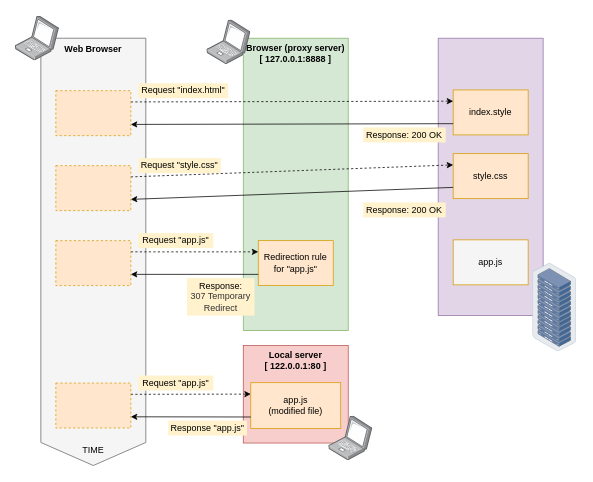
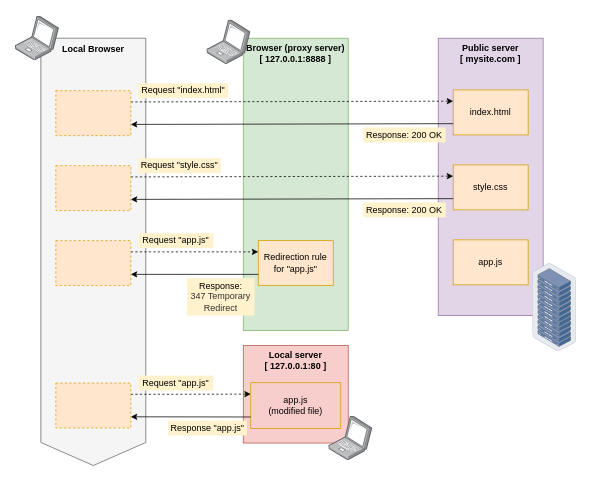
node "Web Browser": label "Web Browser" -> "Local Browser"
node "Public server [ mysite.com ]": added
node "index.style": label "index.style" -> "index.html"
node "style.css": moved (491, 176) -> (491, 187)
node "app.js": fillcolor #f5f5f5 -> #ffe6cc
node "Response: 307 Temporary Redirect": label "Response: 307 Temporary Redirect" -> "Response: 347 Temporary Redirect"
node "Local server [ 122.0.0.1:80 ]": label "Local server [ 122.0.0.1:80 ]" -> "Local server [ 127.0.0.1:80 ]"
node "app.js (modified file)": fillcolor #ffe6cc -> #f8cecc
node "TIME": removed
